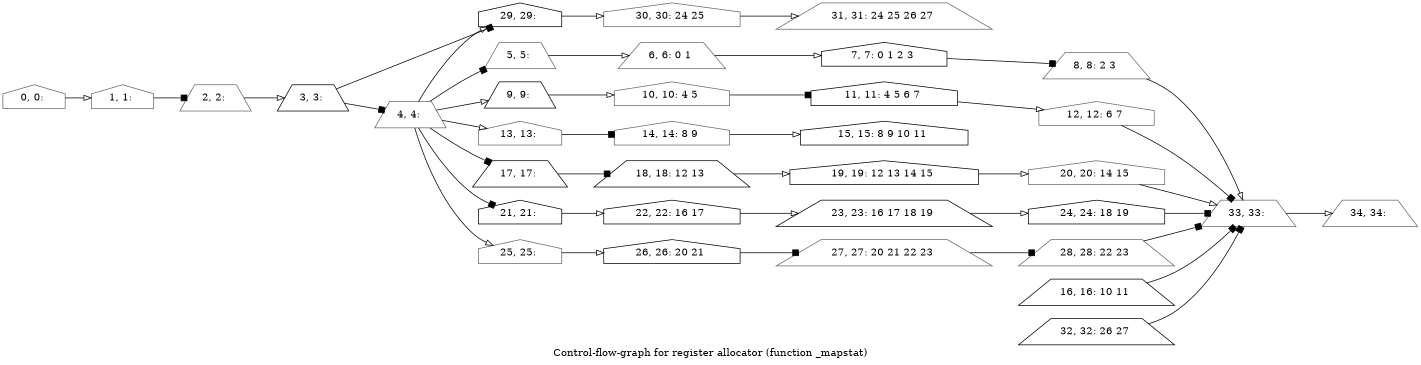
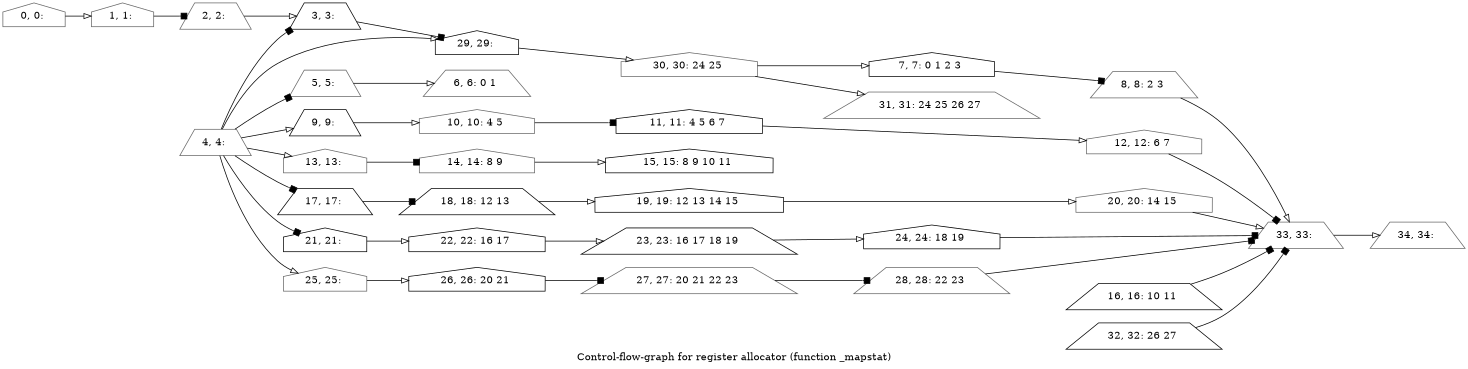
edge "6, 6: 0 1" -> "7, 7: 0 1 2 3": now "30, 30: 24 25" -> "7, 7: 0 1 2 3"
edge "3, 3:" -> "4, 4:": reversed
